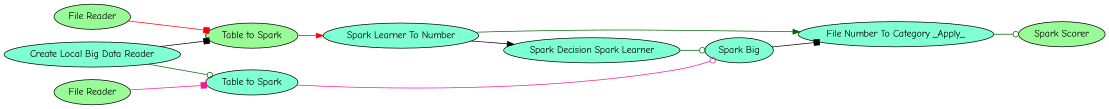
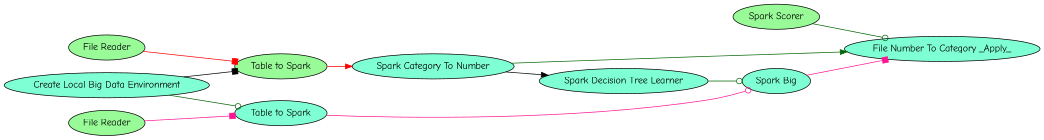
edge "File Number To Category _Apply_" -> "Spark Scorer": reversed
node "Spark Learner To Number": label "Spark Learner To Number" -> "Spark Category To Number"
edge "Spark Big" -> "File Number To Category _Apply_": color black -> deeppink
node "Spark Decision Spark Learner": label "Spark Decision Spark Learner" -> "Spark Decision Tree Learner"
node "Create Local Big Data Reader": label "Create Local Big Data Reader" -> "Create Local Big Data Environment"
